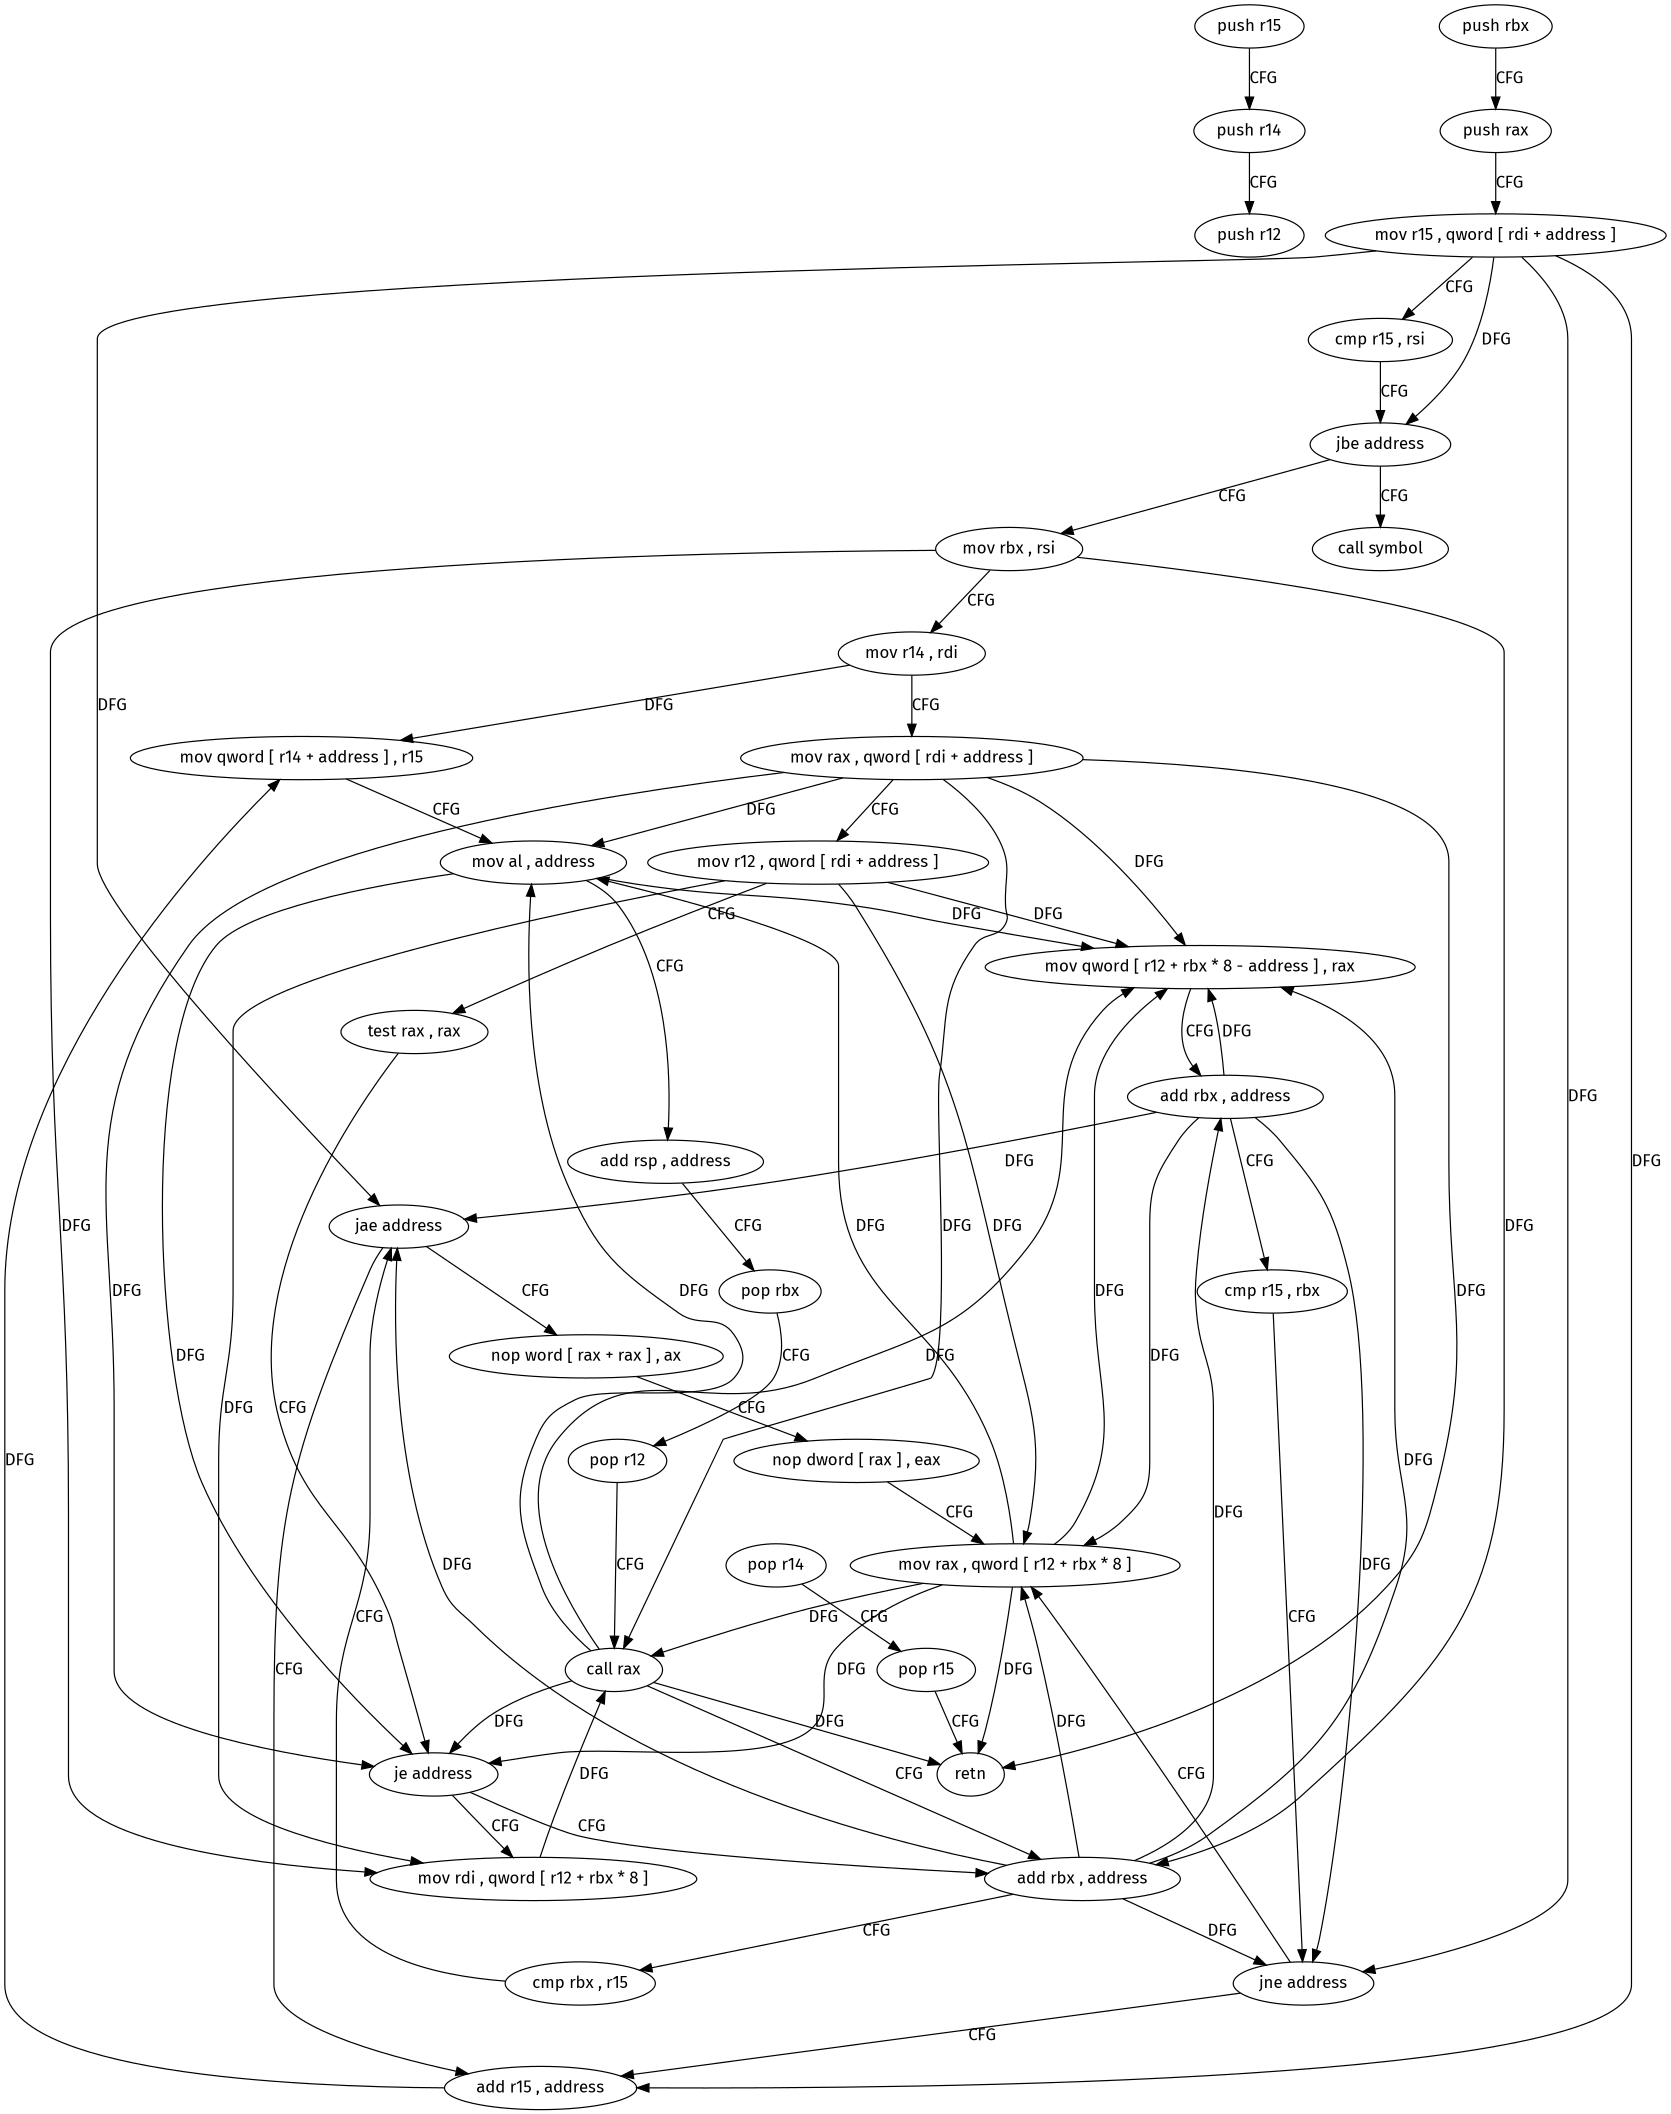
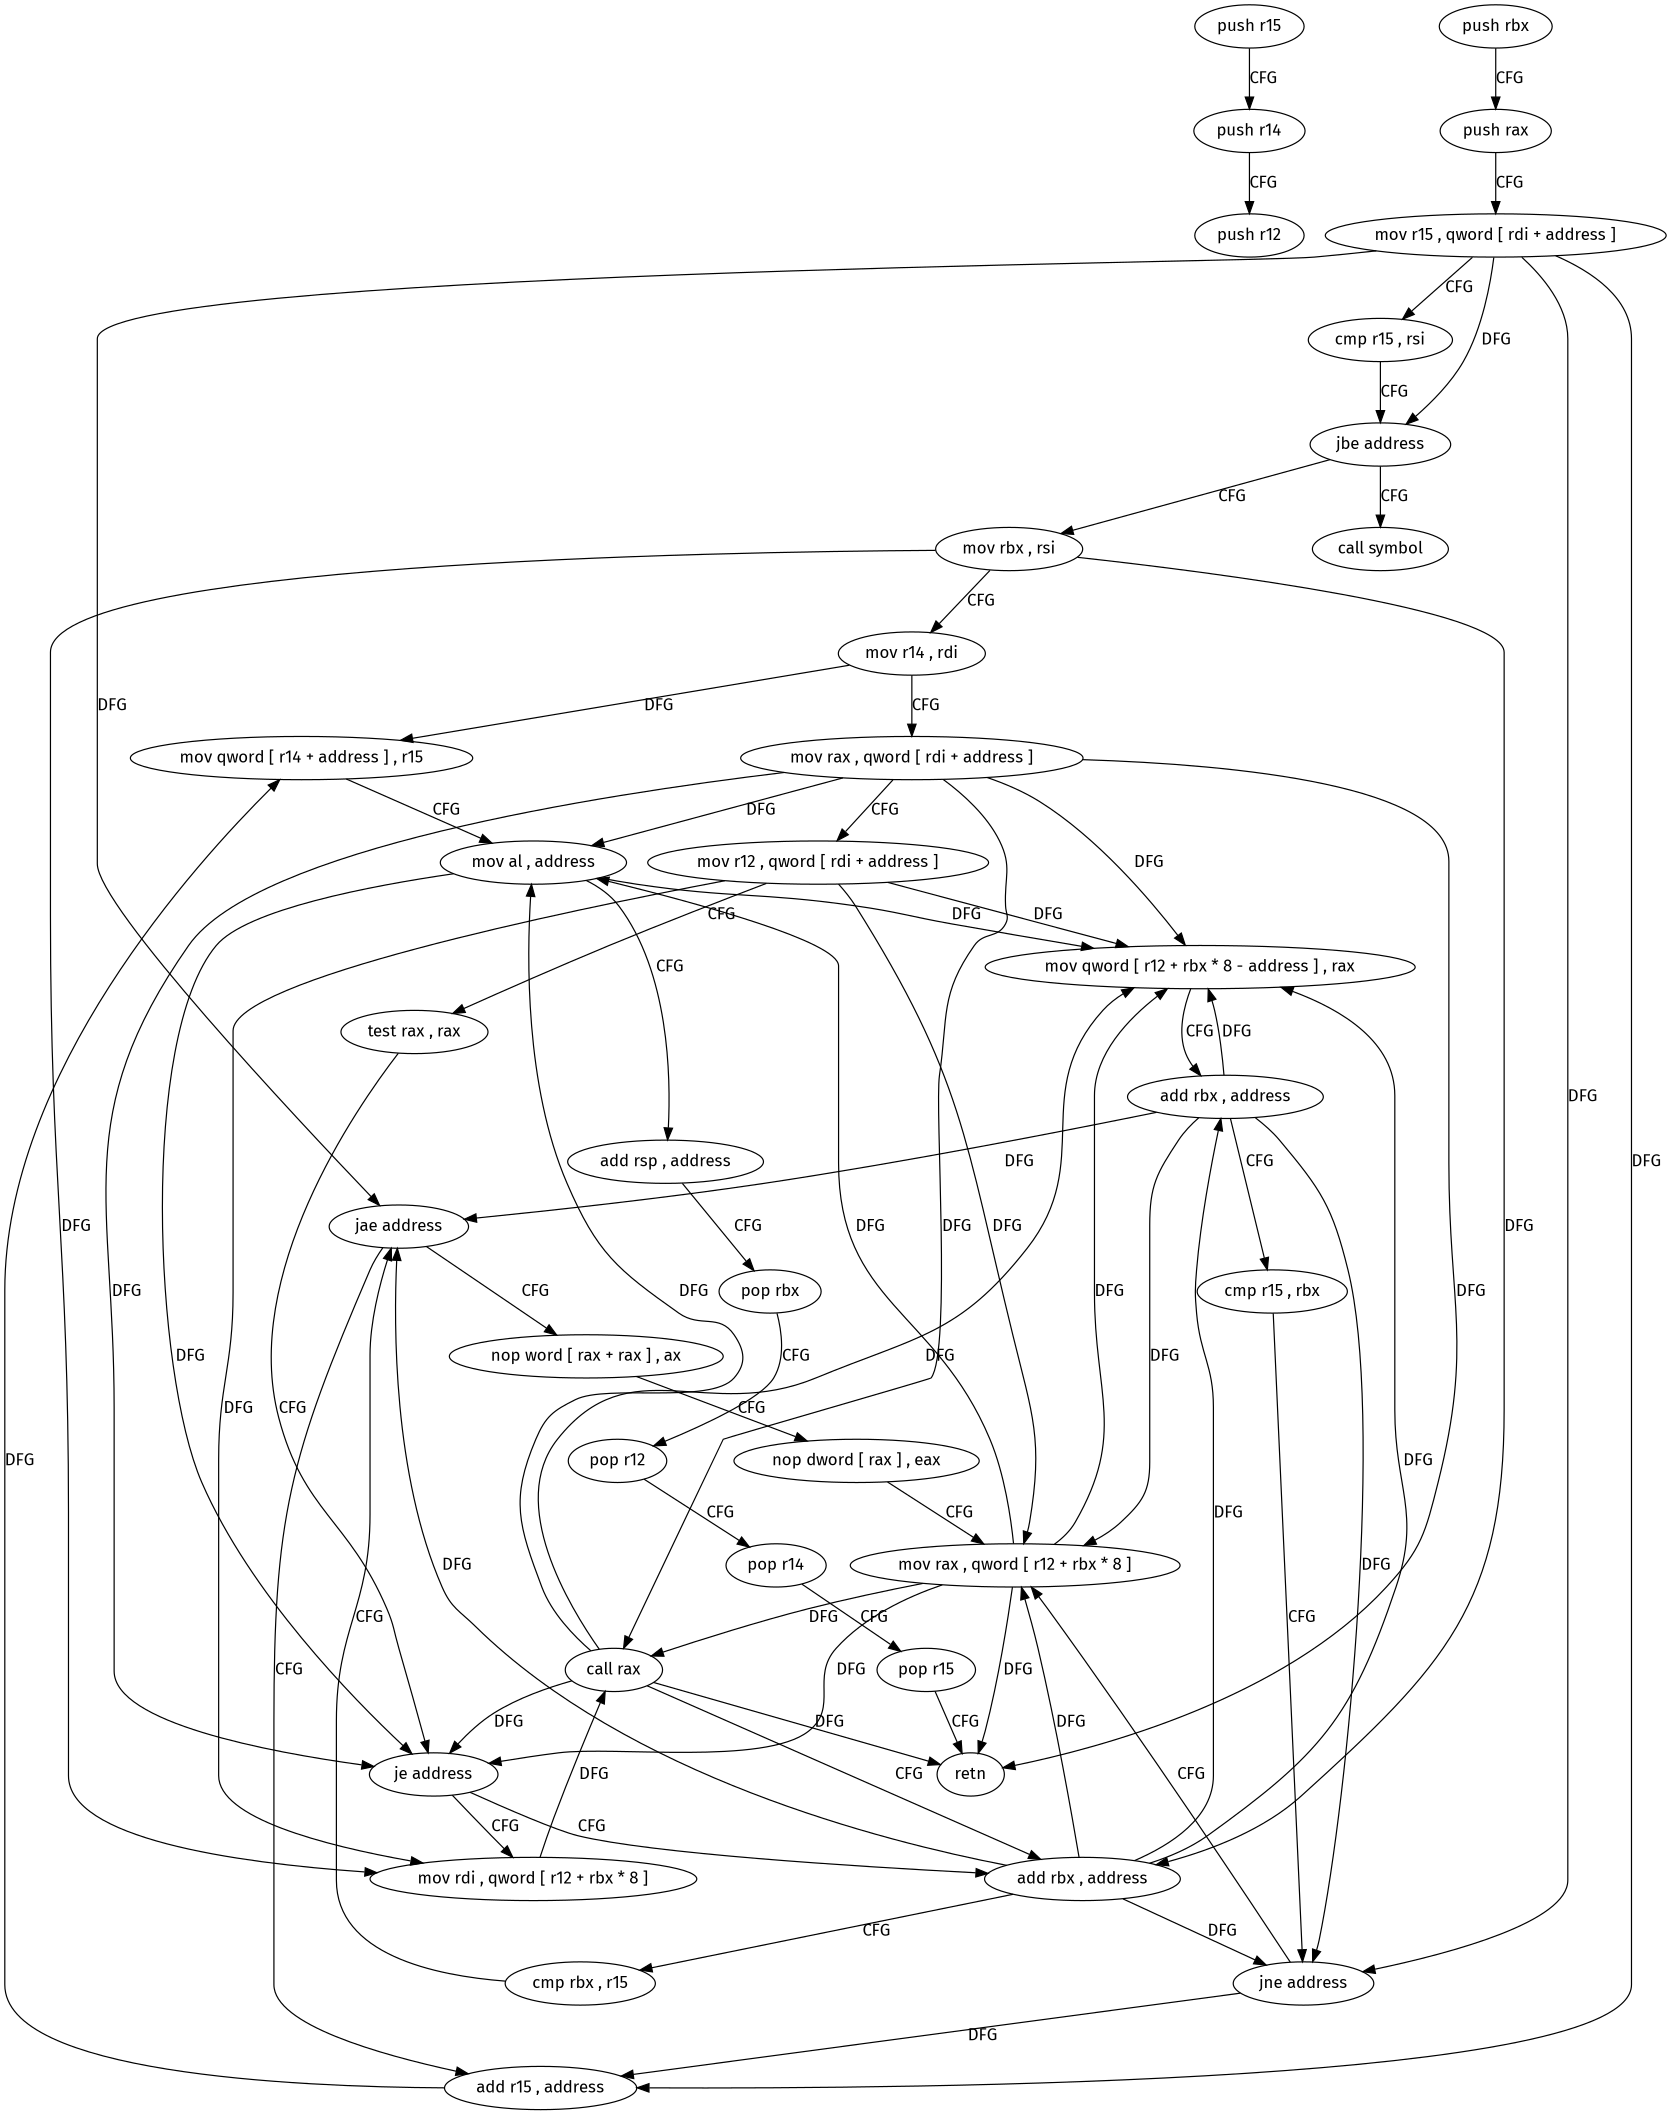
edge "pop r12" -> "call rax": now "pop r12" -> "pop r14"
edge "jne address" -> "add r15 , address": label "CFG" -> "DFG"
